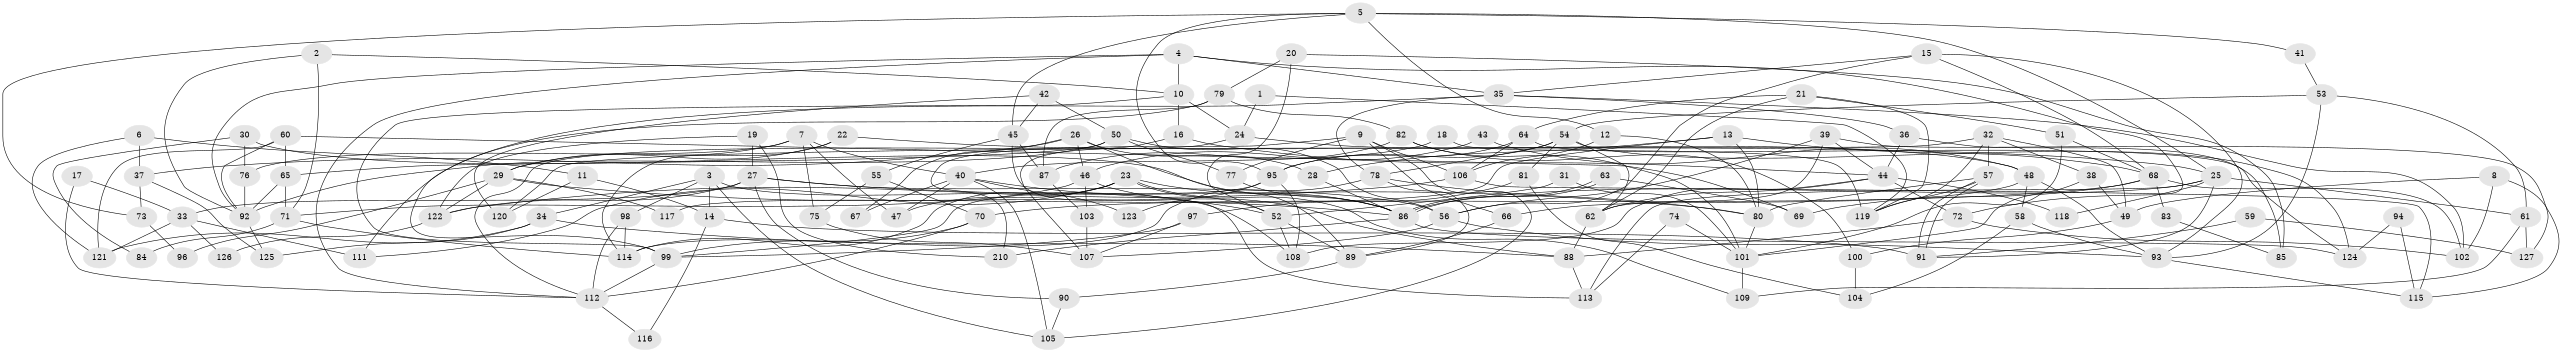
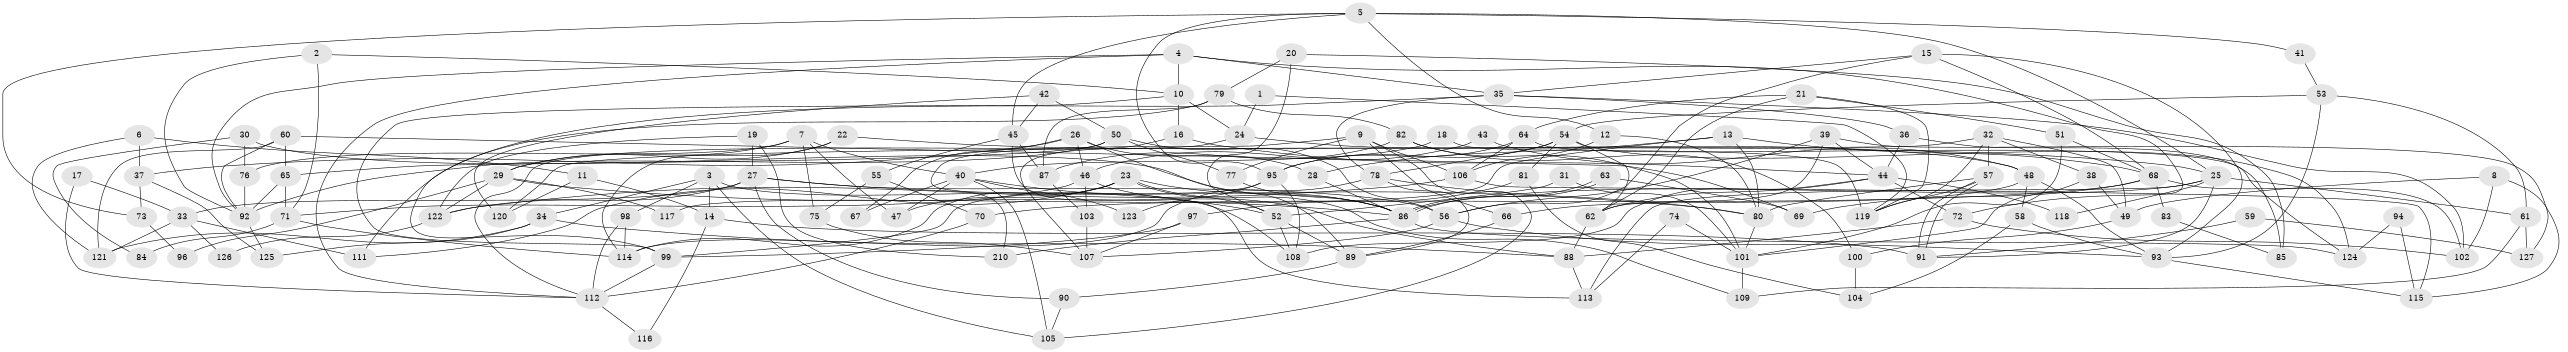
edge "70" -- "99": removed
